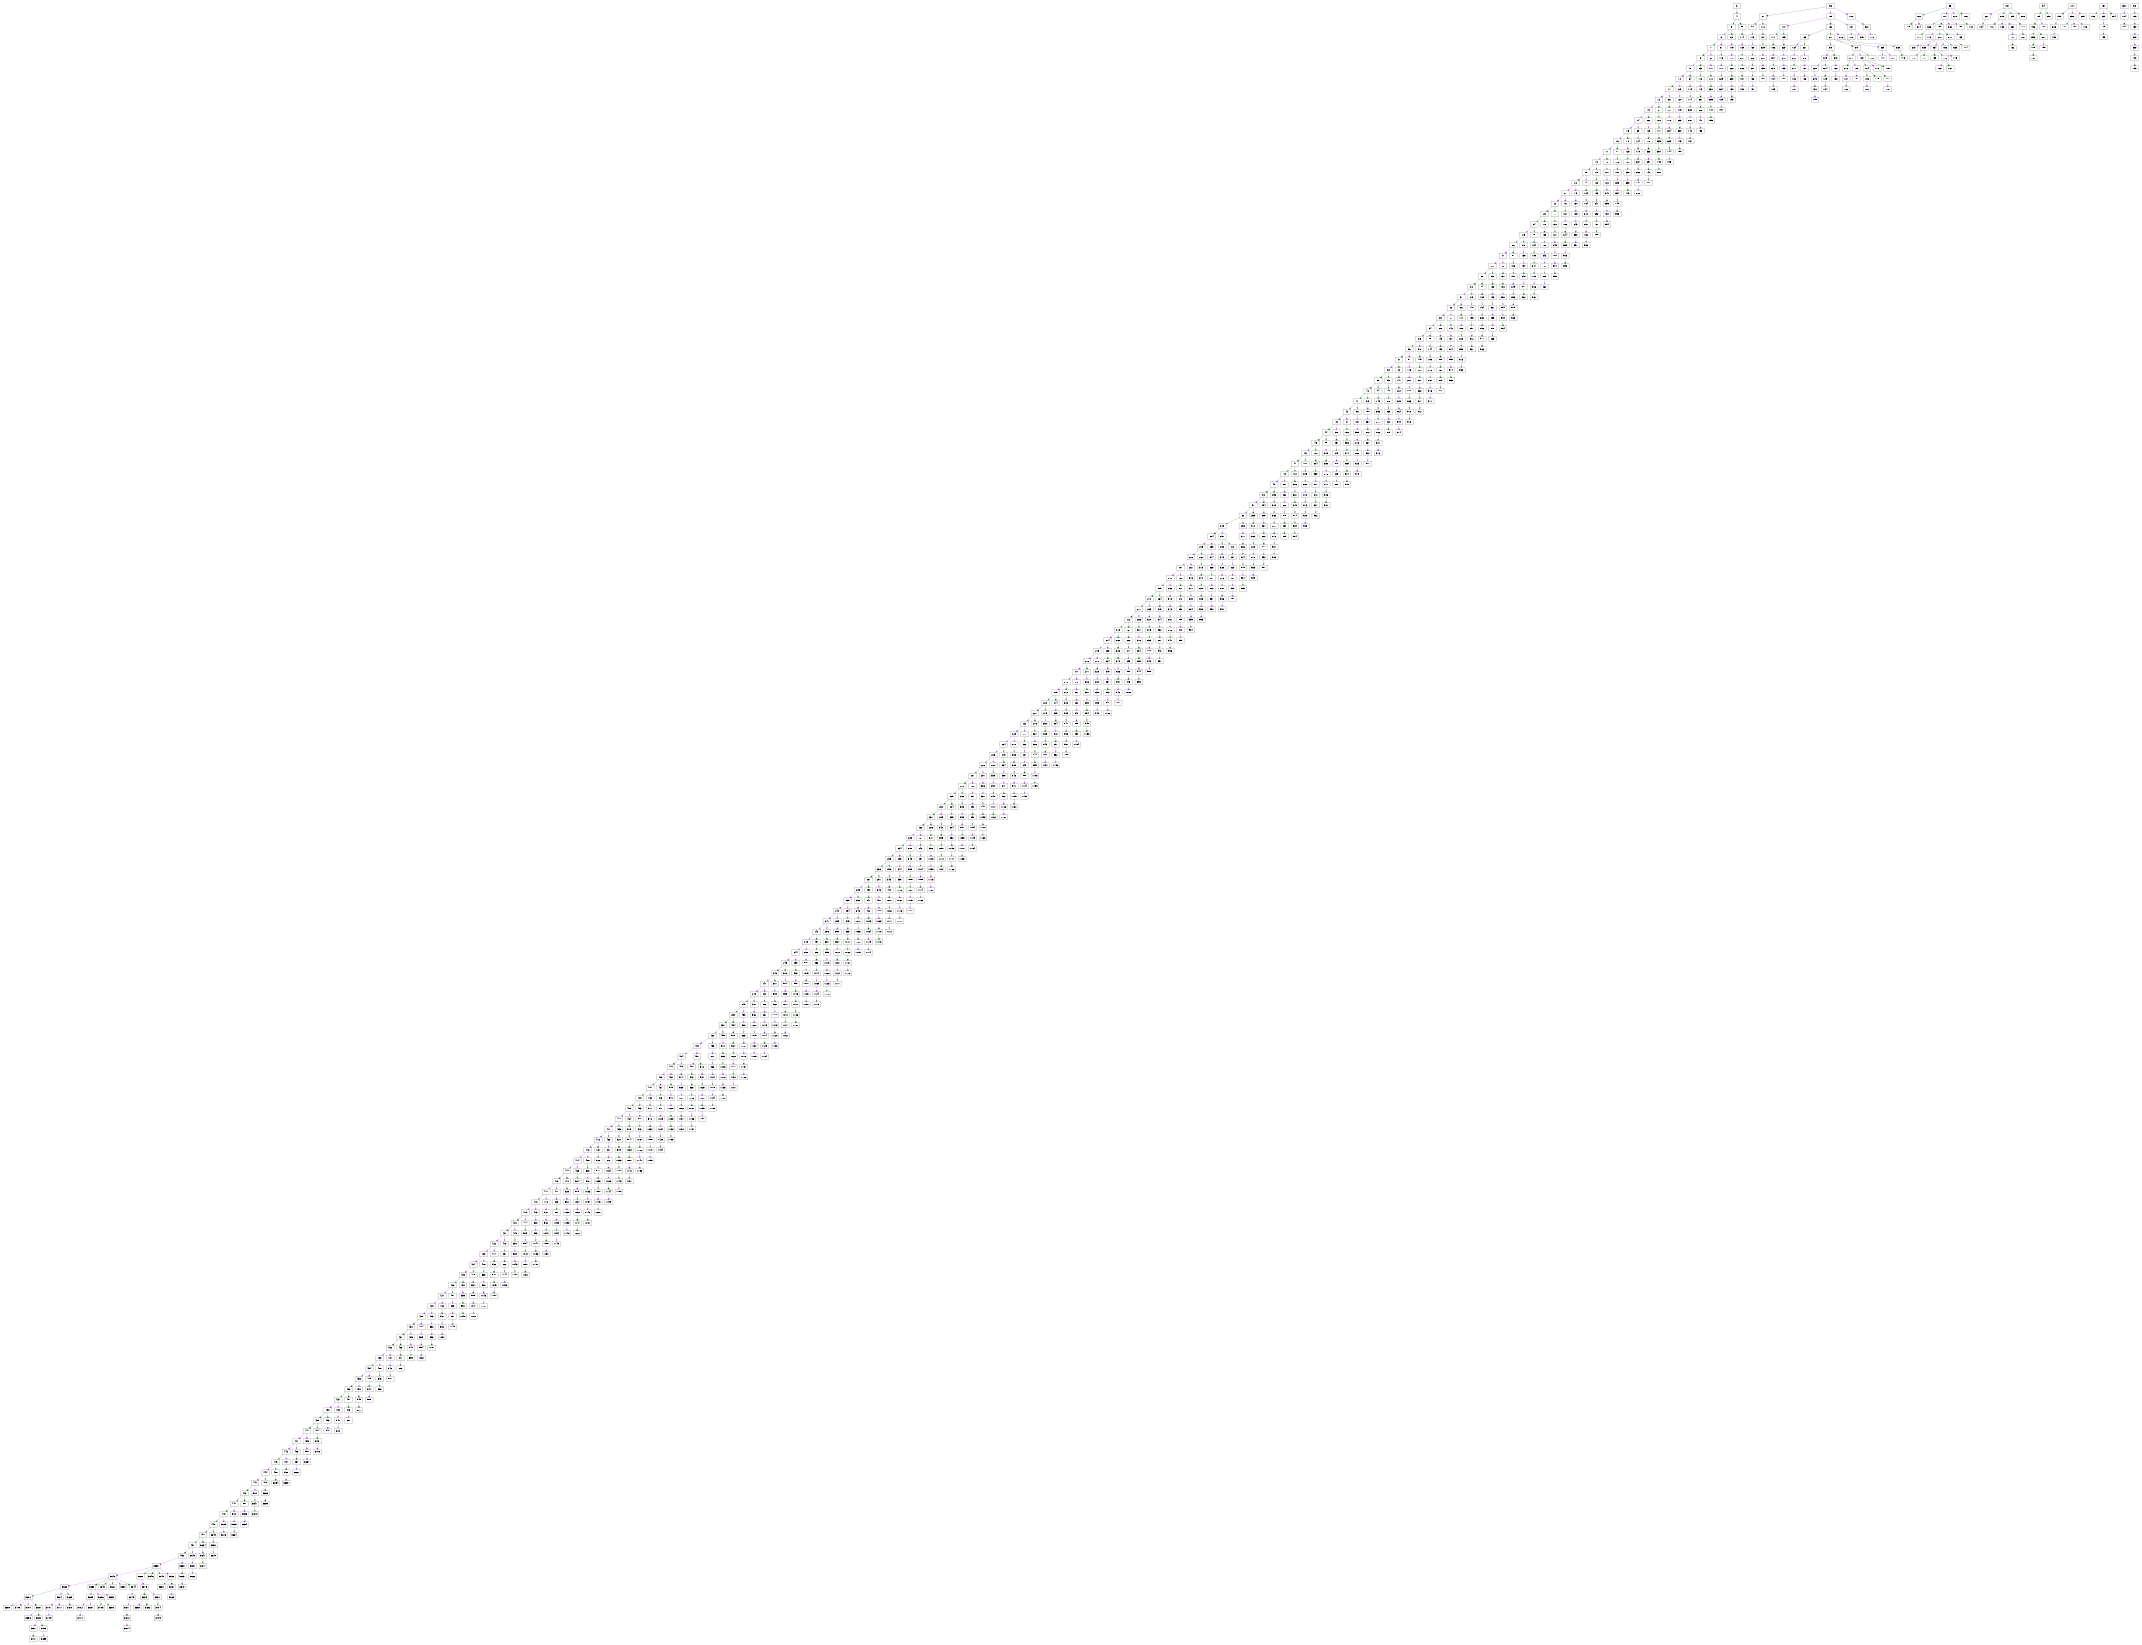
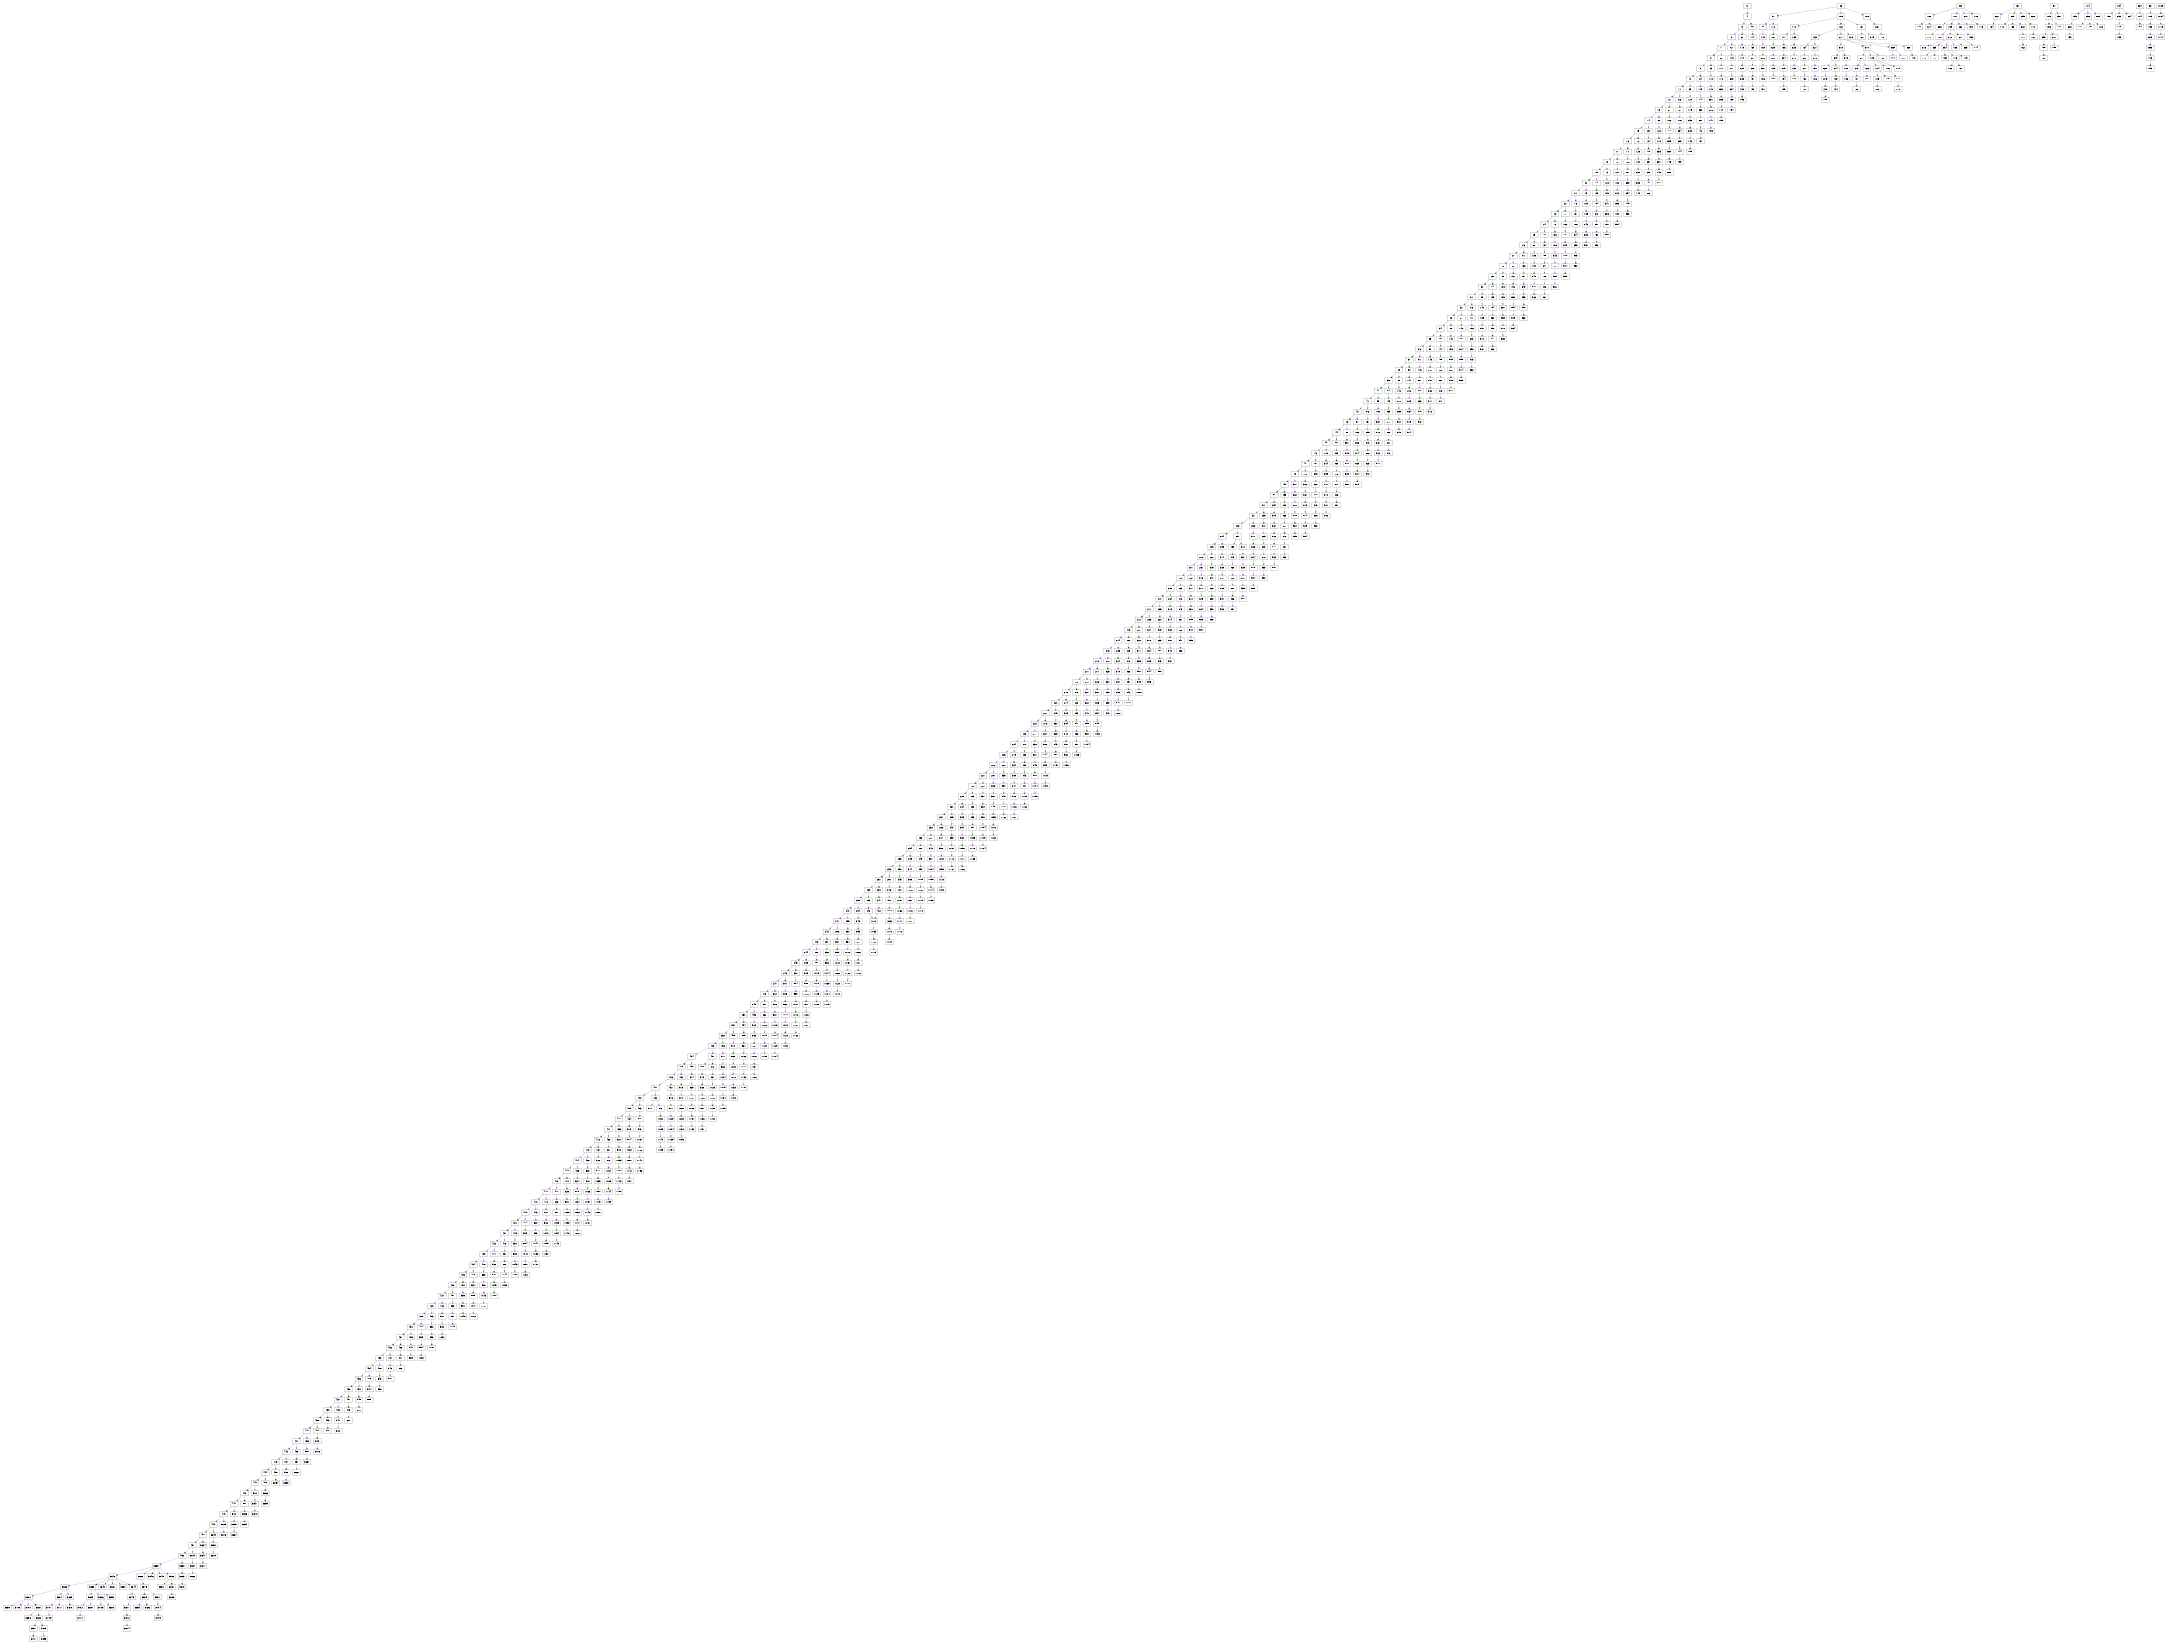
edge "853" -> "908": color purple -> darkgreen
edge "402" -> "1009": now "402" -> "1010"
edge "517" -> "572": now "462" -> "572"
